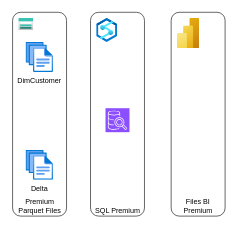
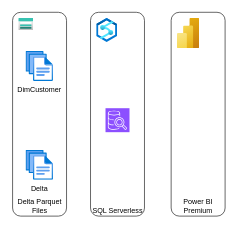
node "DimCustomer": moved (40, 57) -> (40, 66)
node "Premium Parquet Files": label "Premium Parquet Files" -> "Delta Parquet Files"
node "Files BI Premium": label "Files BI Premium" -> "Power BI Premium"
node "SQL Premium": label "SQL Premium" -> "SQL Serverless"
